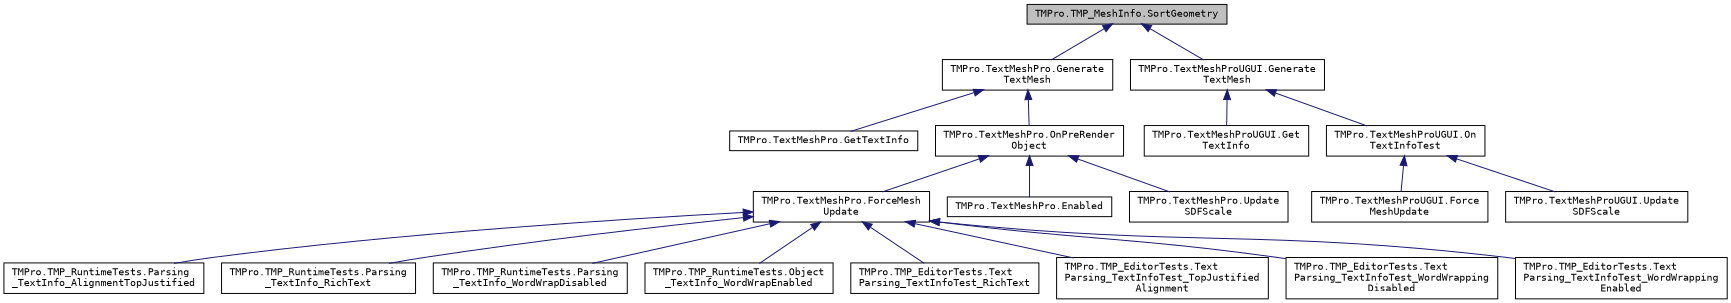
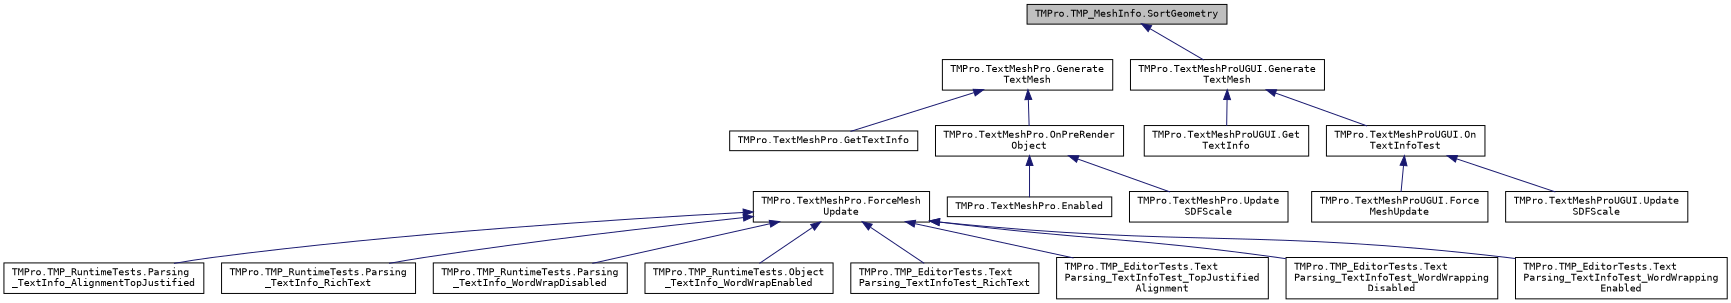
edge "TMPro.TextMeshPro.Generate TextMesh" -> "TMPro.TMP_MeshInfo.SortGeometry": removed
edge "TMPro.TextMeshPro.ForceMesh Update" -> "TMPro.TextMeshPro.OnPreRender Object": removed
